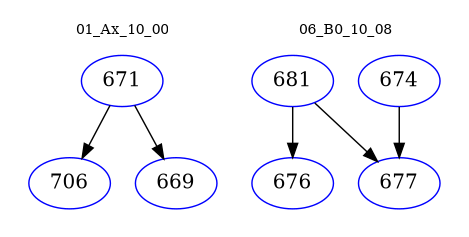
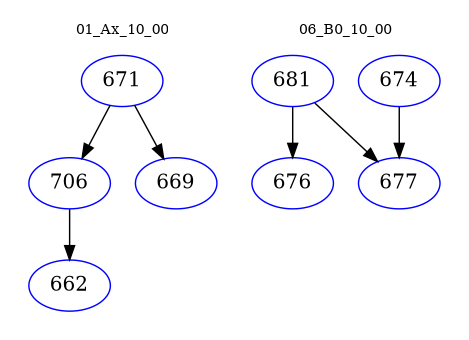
cluster "06_B0_10_08": label "06_B0_10_08" -> "06_B0_10_00"
node "662": added
